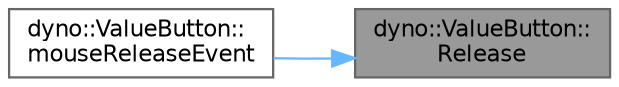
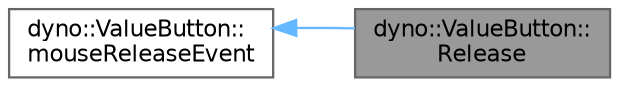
edge "dyno::ValueButton:: mouseReleaseEvent" -> "dyno::ValueButton:: Release": reversed
